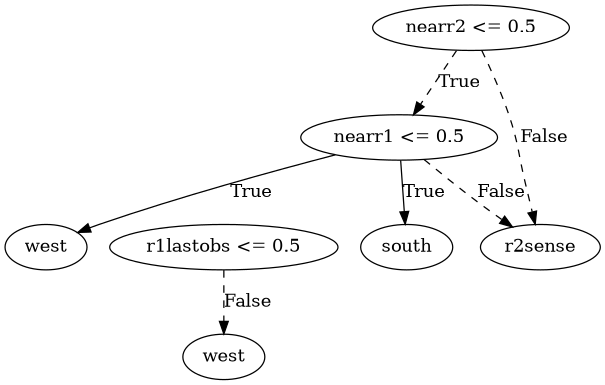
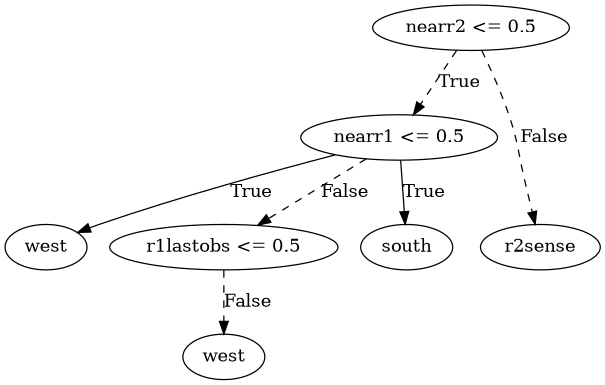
edge "nearr1 <= 0.5" -> "r2sense": now "nearr1 <= 0.5" -> "r1lastobs <= 0.5"
